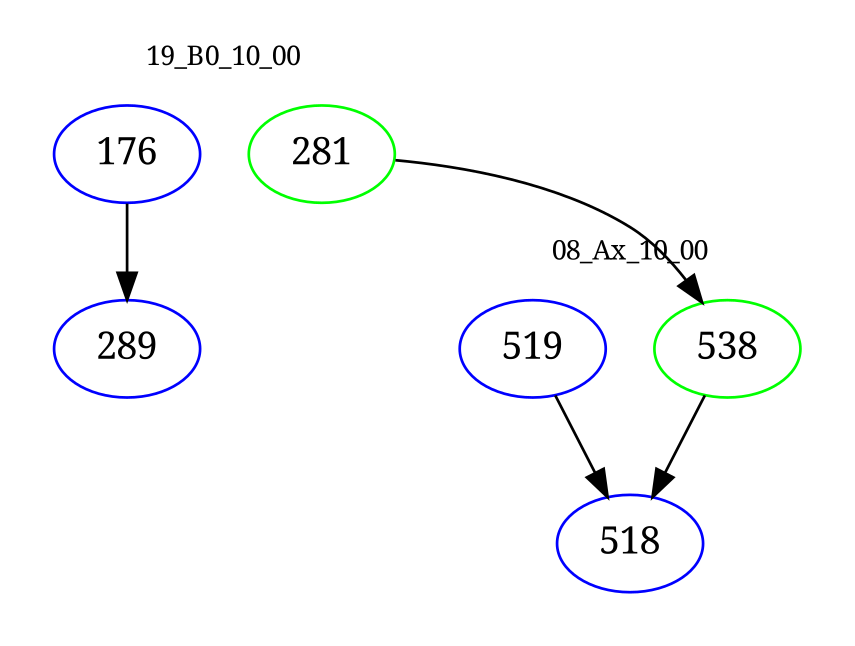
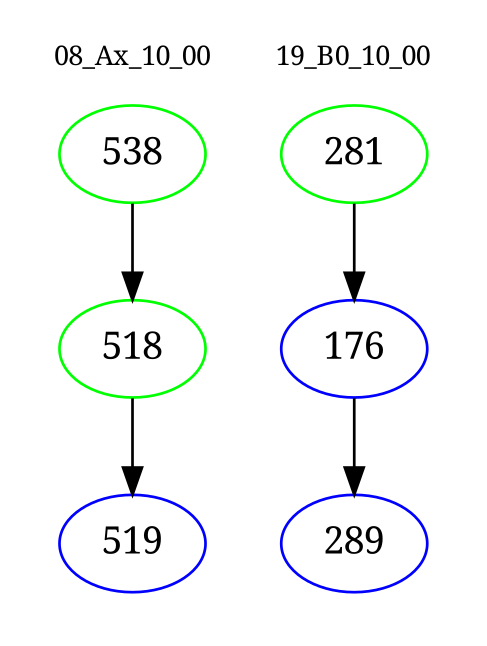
edge "281" -> "538": now "281" -> "176"
edge "519" -> "518": reversed
node "518": color blue -> green
